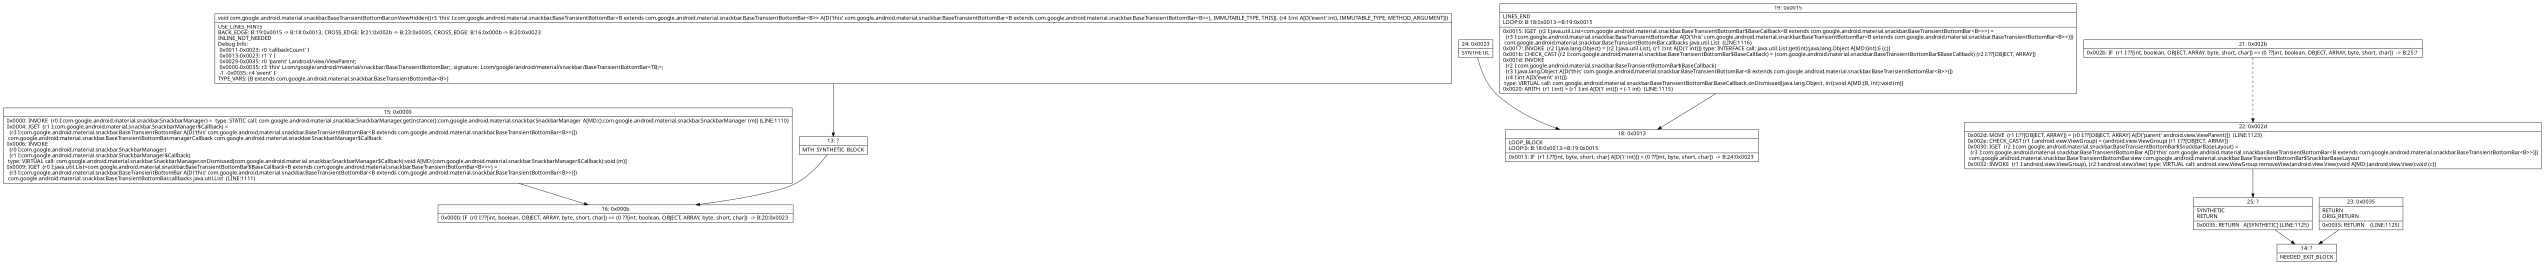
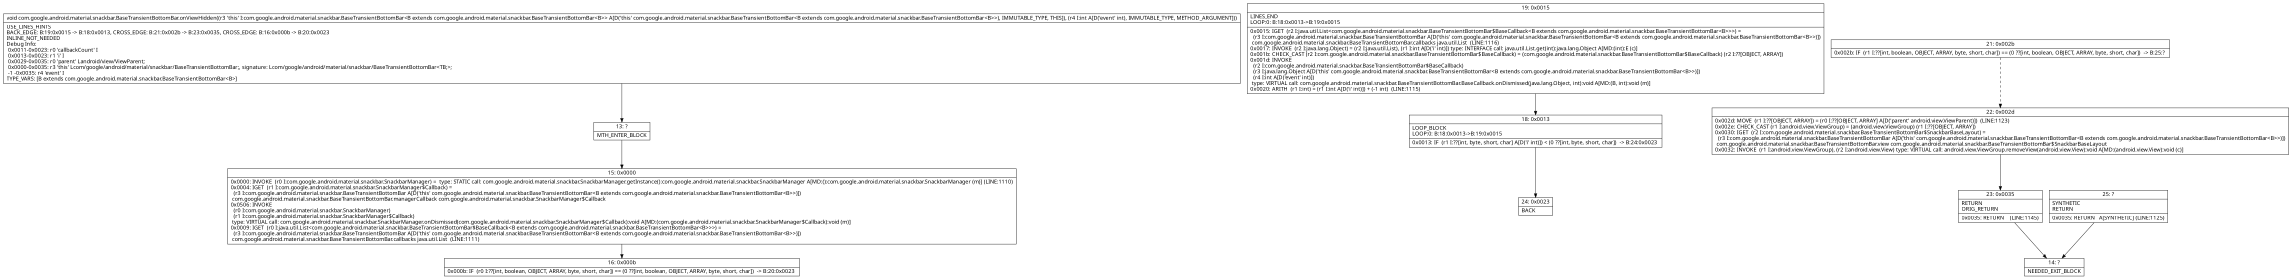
node "24: 0x0023": text "SYNTHETIC" -> "BACK"
edge "24: 0x0023" -> "18: 0x0013": reversed
node "15: 0x0000": text "0x0006: INVOKE" -> "0x0506: INVOKE"
node "13: ?": text "MTH_SYNTHETIC_BLOCK" -> "MTH_ENTER_BLOCK"
edge "22: 0x002d" -> "25: ?": now "22: 0x002d" -> "23: 0x0035"
edge "13: ?" -> "16: 0x000b": now "13: ?" -> "15: 0x0000"
node "23: 0x0035": text "0x0035: RETURN    (LINE:1125)" -> "0x0035: RETURN    (LINE:1145)"
